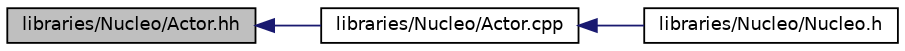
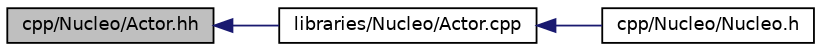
node "libraries/Nucleo/Actor.hh": label "libraries/Nucleo/Actor.hh" -> "cpp/Nucleo/Actor.hh"
node "libraries/Nucleo/Nucleo.h": label "libraries/Nucleo/Nucleo.h" -> "cpp/Nucleo/Nucleo.h"
